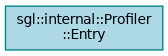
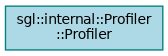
node "sgl::internal::Profiler ::Entry": label "sgl::internal::Profiler ::Entry" -> "sgl::internal::Profiler ::Profiler"
